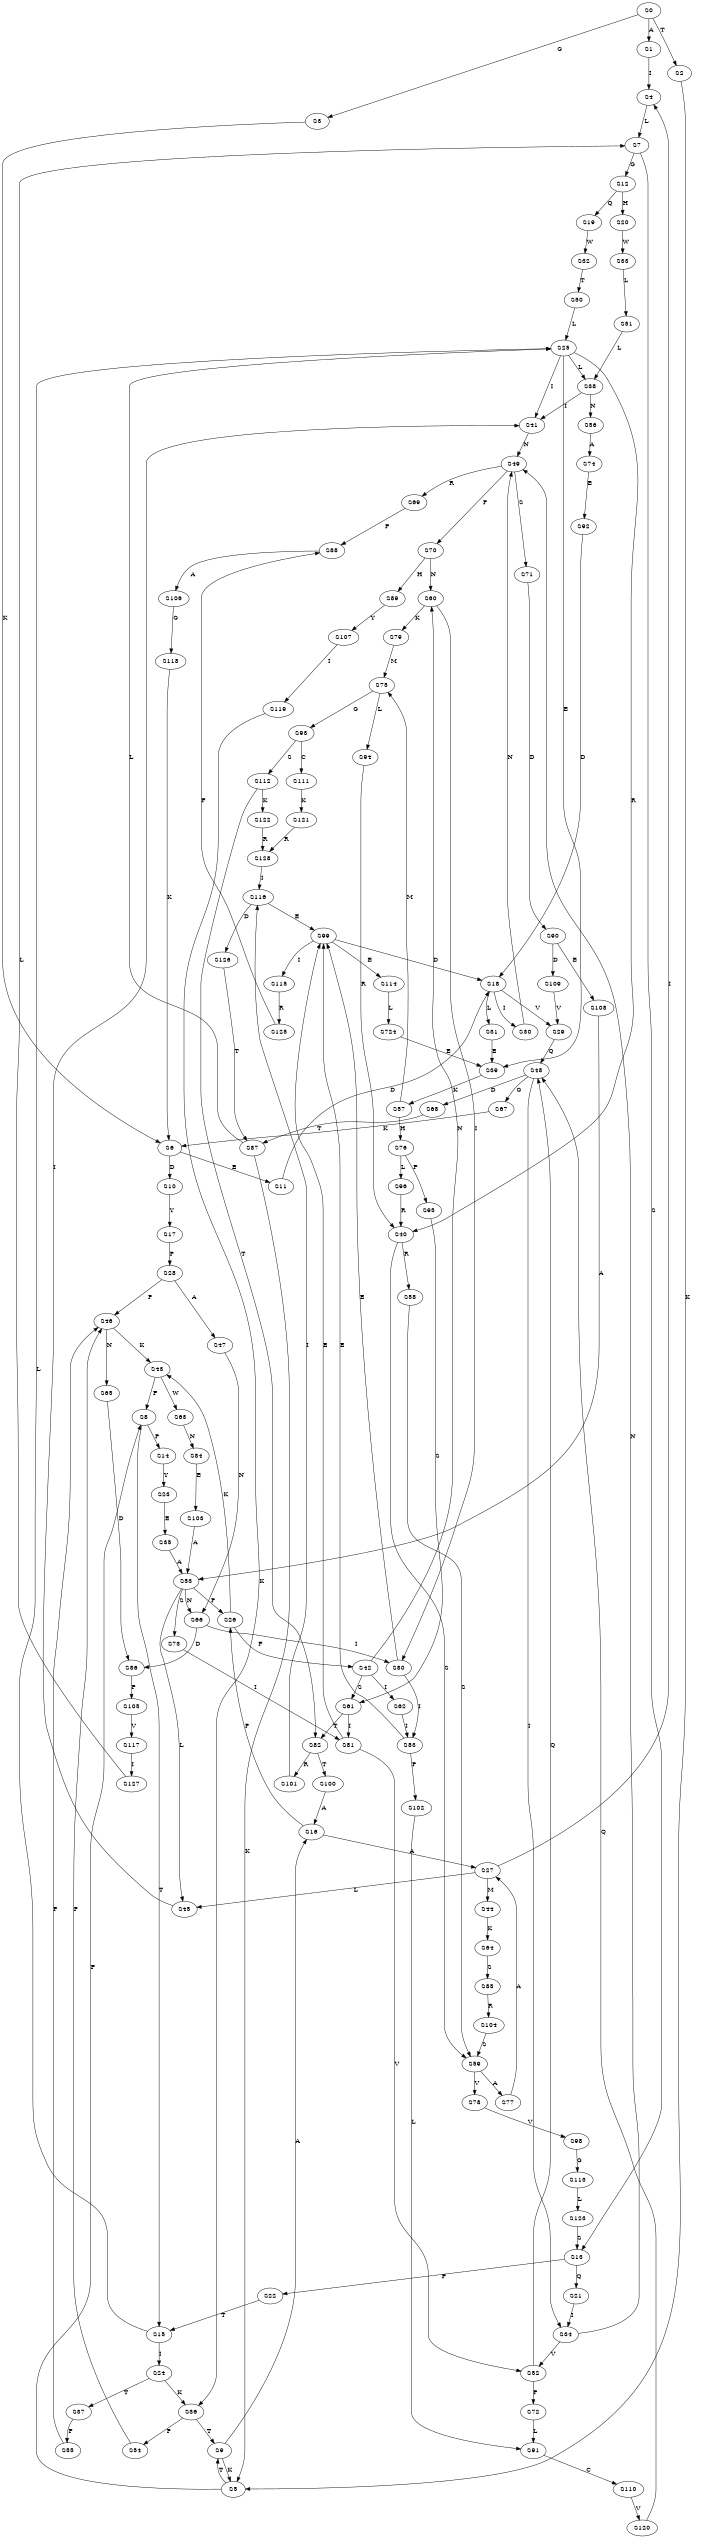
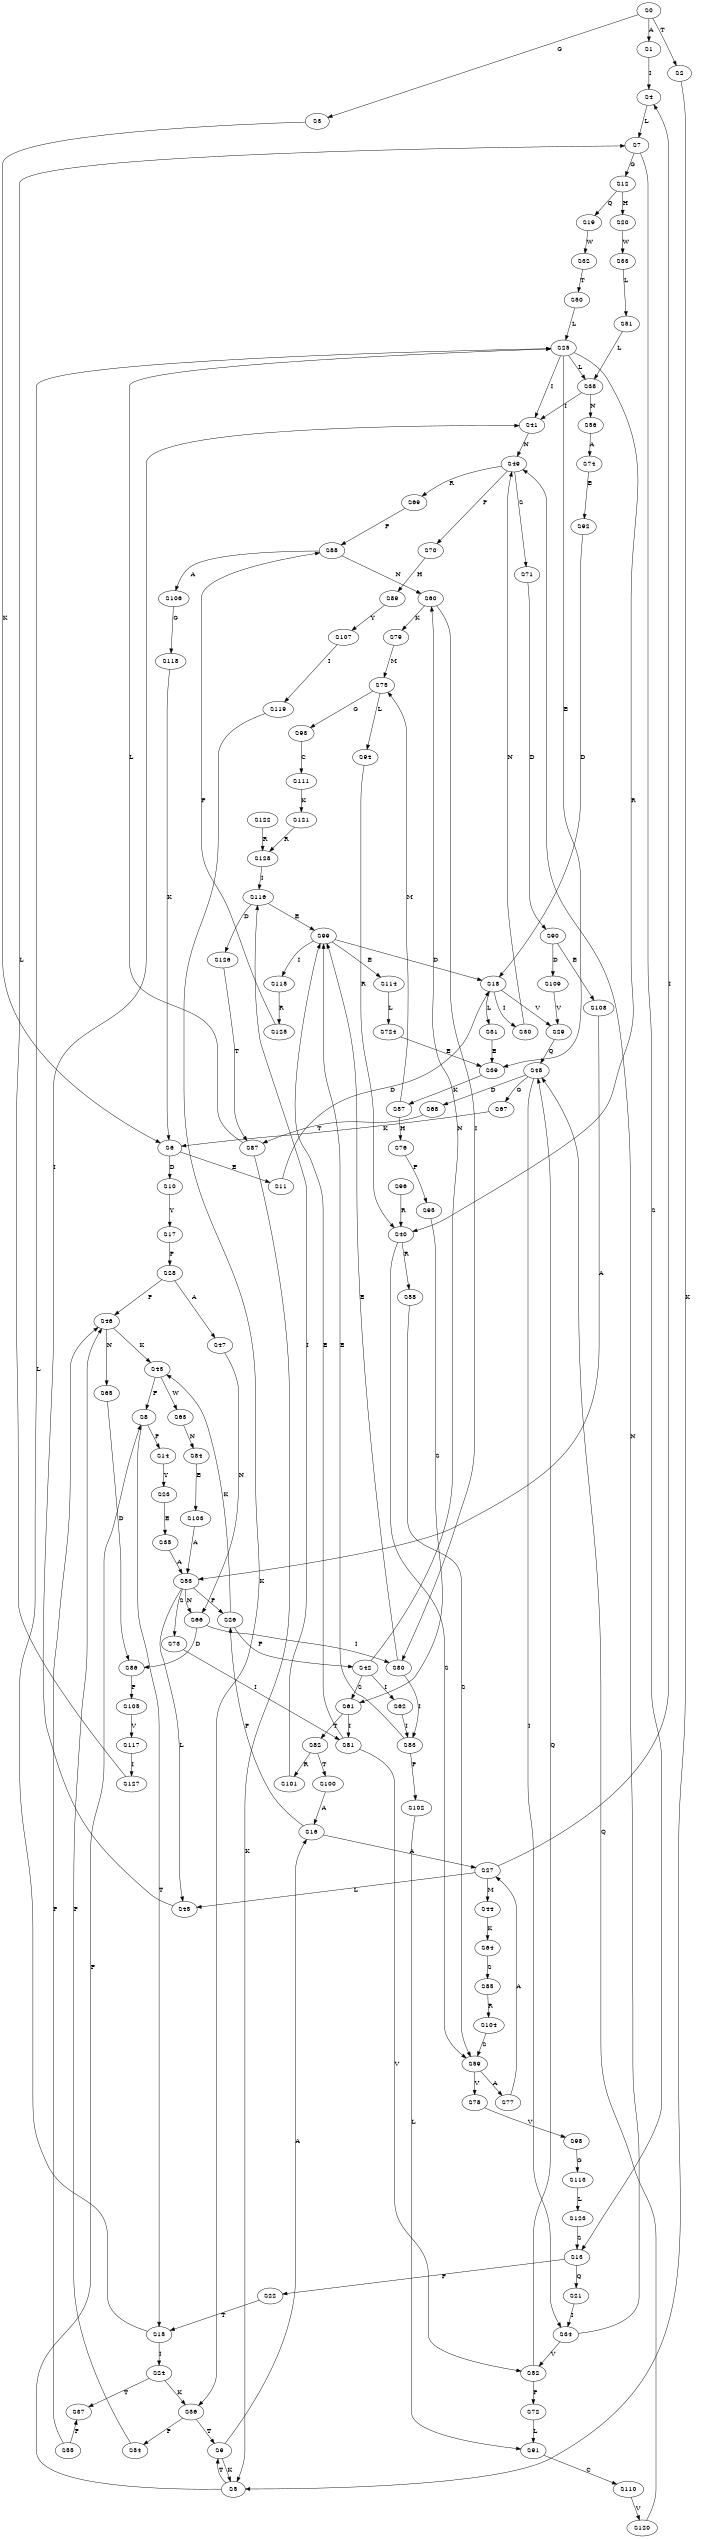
edge "S70" -> "S60": now "S88" -> "S60"
node "S112": removed
edge "S76" -> "S96": removed, label "L"
edge "S37" -> "S55": reversed
